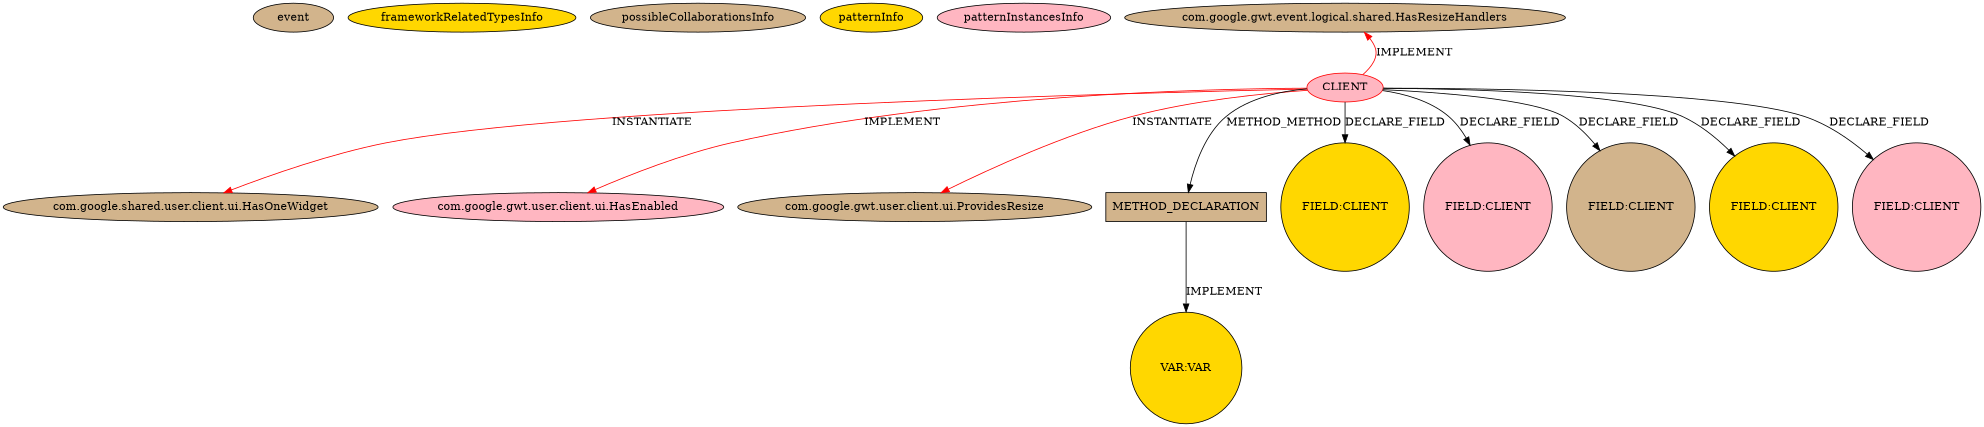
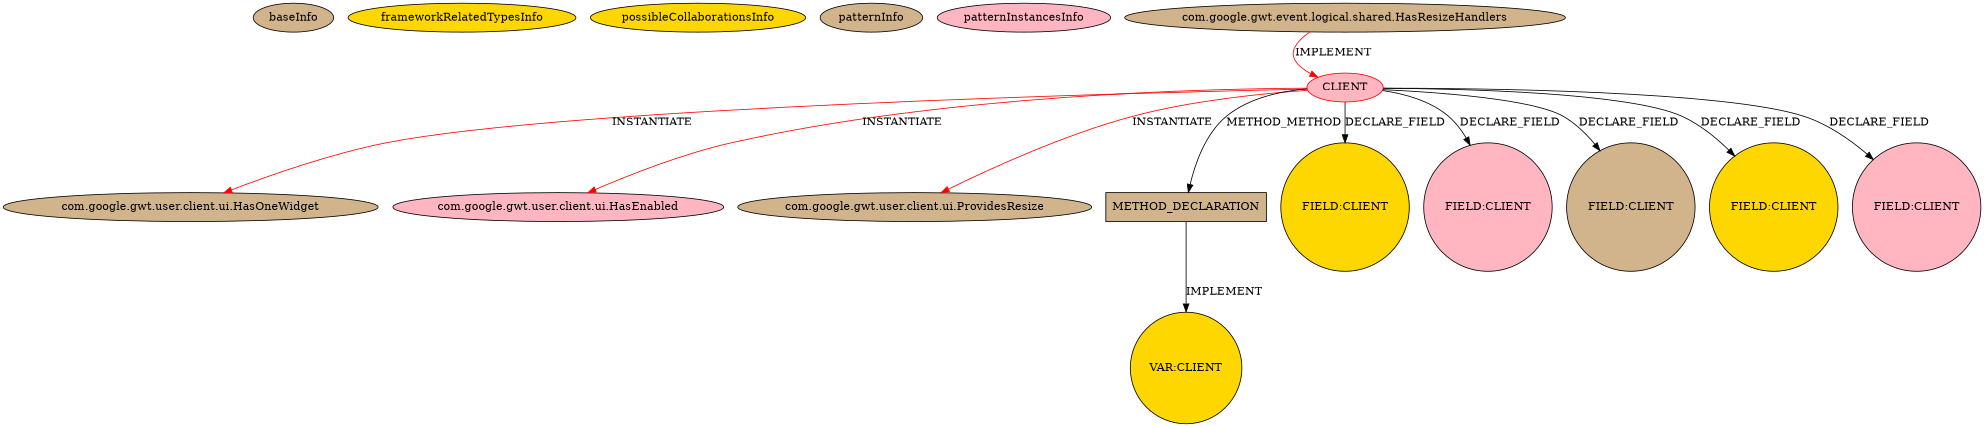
node "event": label "event" -> "baseInfo"
node "possibleCollaborationsInfo": fillcolor tan -> gold
node "patternInfo": fillcolor gold -> tan
edge "CLIENT" -> "com.google.gwt.event.logical.shared.HasResizeHandlers": reversed
edge "CLIENT" -> "com.google.gwt.user.client.ui.HasEnabled": label "IMPLEMENT" -> "INSTANTIATE"
node "com.google.shared.user.client.ui.HasOneWidget": label "com.google.shared.user.client.ui.HasOneWidget" -> "com.google.gwt.user.client.ui.HasOneWidget"
node "VAR:VAR": label "VAR:VAR" -> "VAR:CLIENT"
